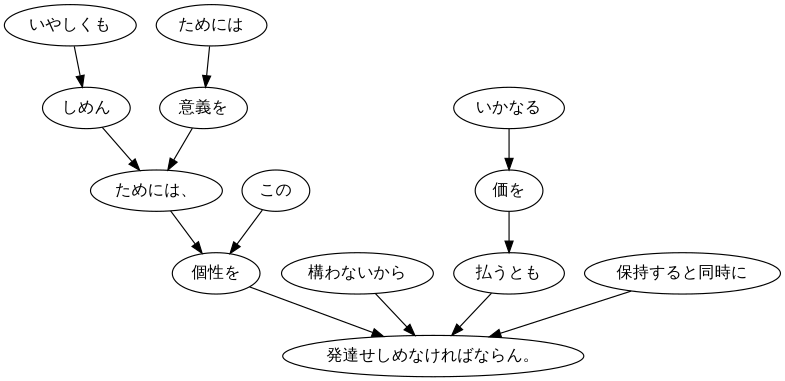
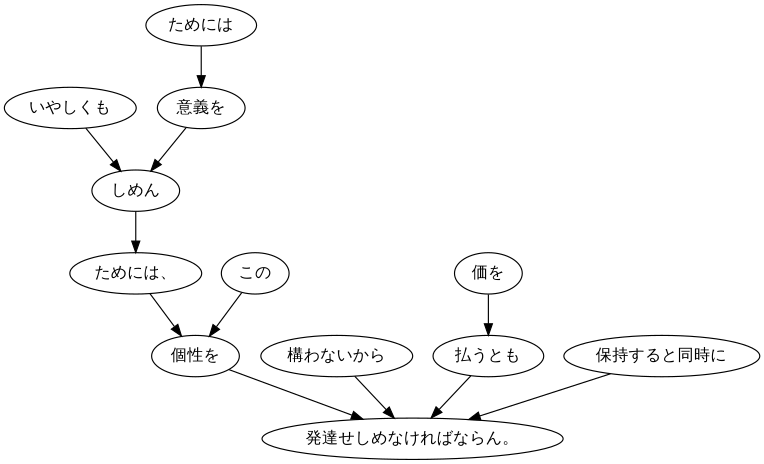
node "いかなる": removed
edge "意義を" -> "ためには、": now "意義を" -> "しめん"
